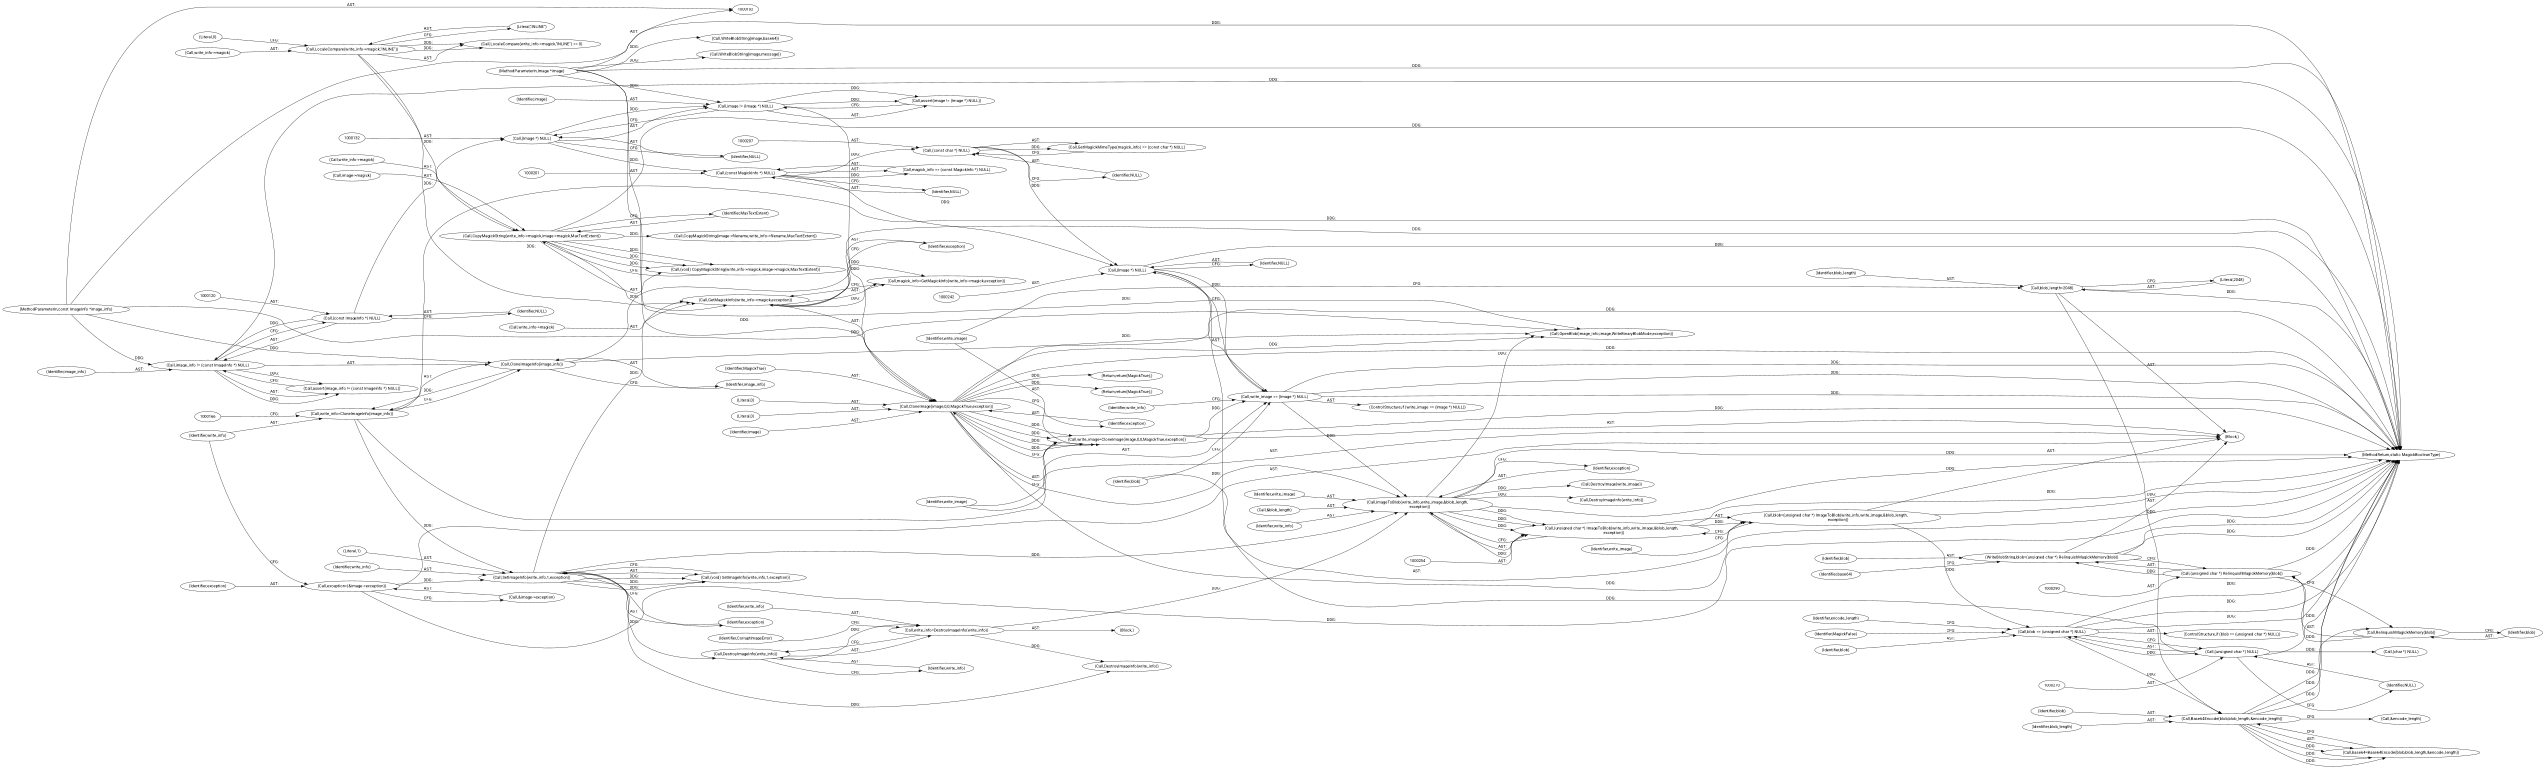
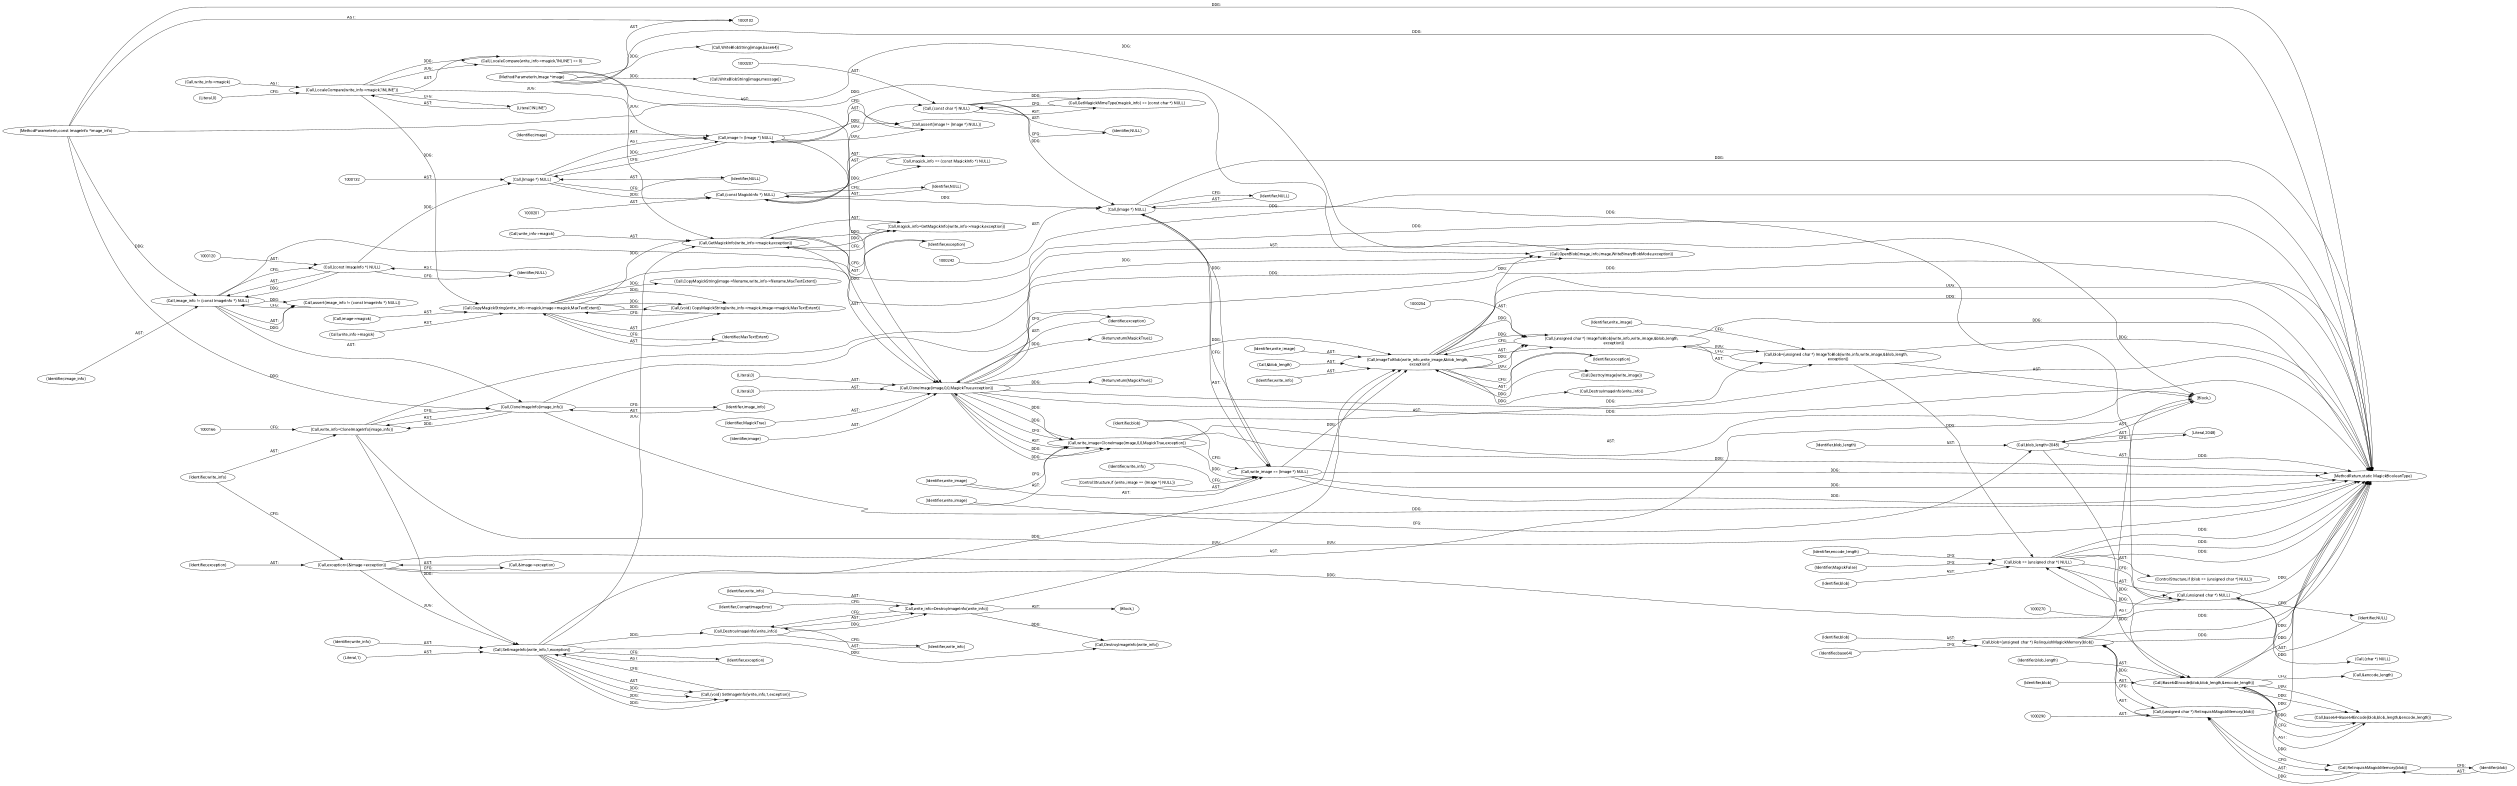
edge "(MethodParameterIn,Image *image)" -> "(Call,CloneImage(image,0,0,MagickTrue,exception))": label "DDG: " -> "AST: "
edge "(Call,write_image == (Image *) NULL)" -> "(ControlStructure,if (write_image == (Image *) NULL))": reversed
node "(WriteBlobString,blob=(unsigned char *) RelinquishMagickMemory(blob))": label "(WriteBlobString,blob=(unsigned char *) RelinquishMagickMemory(blob))" -> "(Call,blob=(unsigned char *) RelinquishMagickMemory(blob))"
